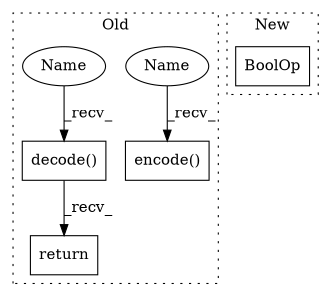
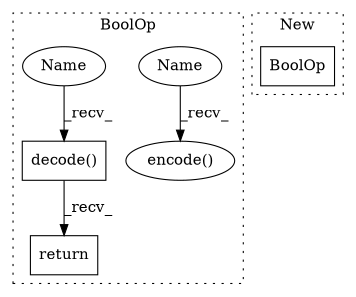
cluster "Old": label "Old" -> "BoolOp"
node "encode()": shape box -> ellipse
